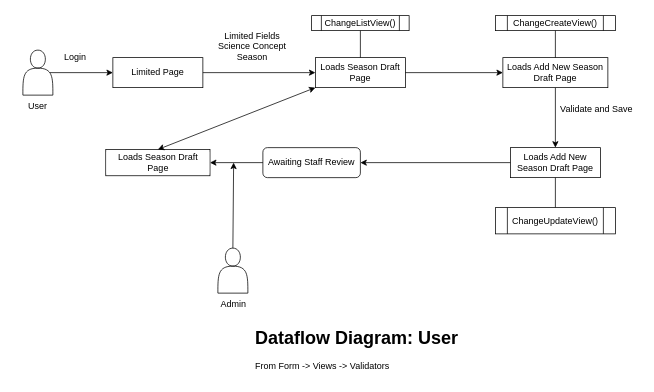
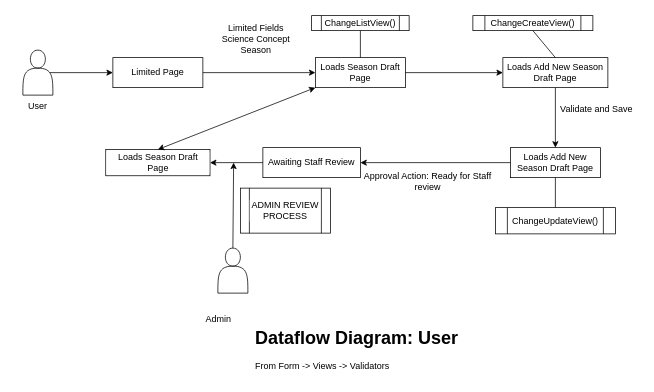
node "ChangeCreateView()": moved (555, 23) -> (533, 23)
node "Limited FieldsScience ConceptSeason": moved (252, 46) -> (256, 39)
node "Login": removed
node "Awaiting Staff Review": shape rounded rectangle -> rectangle
node "Approval Action: Ready for Staff review": added
node "ADMIN REVIEW PROCESS": added
node "Admin": moved (234, 304) -> (219, 319)
